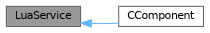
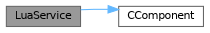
edge "CComponent" -> "LuaService": reversed
